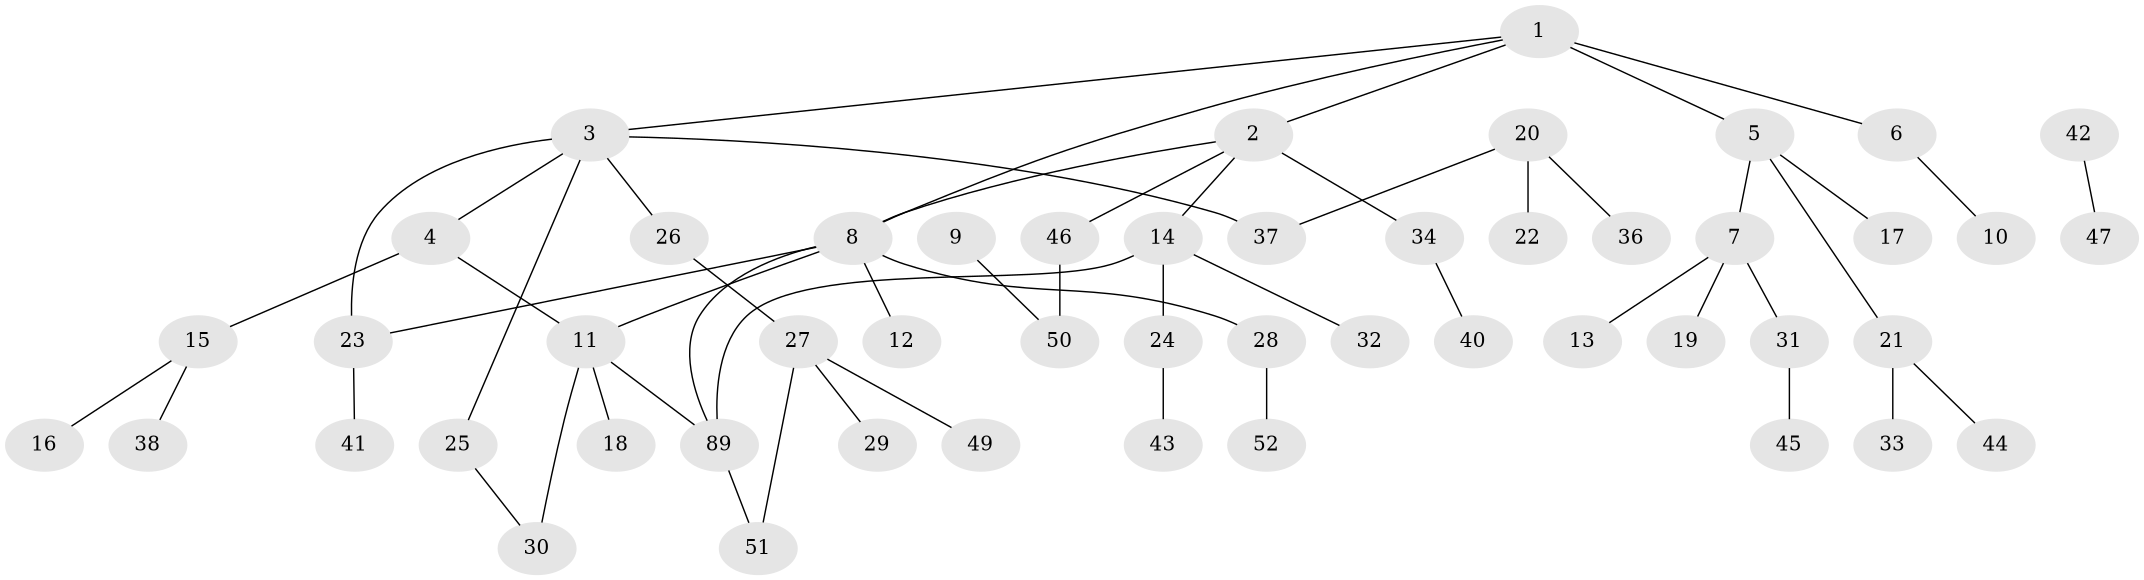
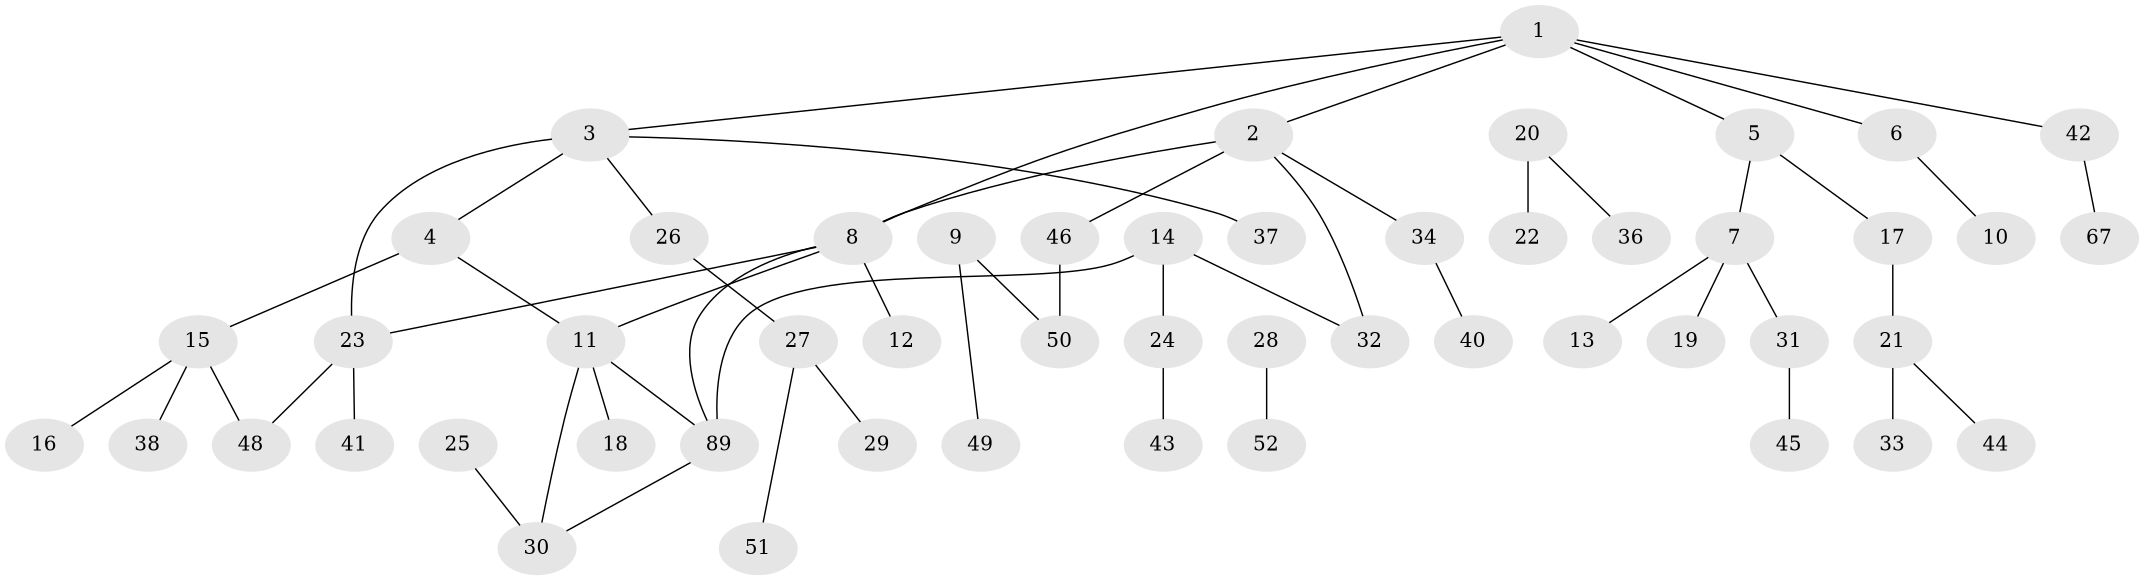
edge "1" -- "42": added
edge "2" -- "14": now "2" -- "32"
edge "20" -- "37": removed
edge "5" -- "21": now "17" -- "21"
node "47": label "47" -> "67"
edge "3" -- "25": removed
edge "8" -- "28": removed
edge "27" -- "49": now "9" -- "49"
node "48": added
edge "89" -- "51": now "89" -- "30"
